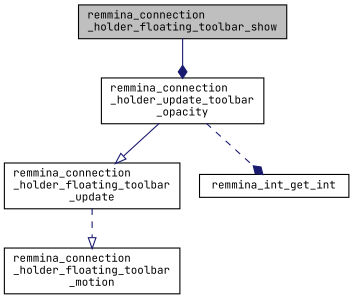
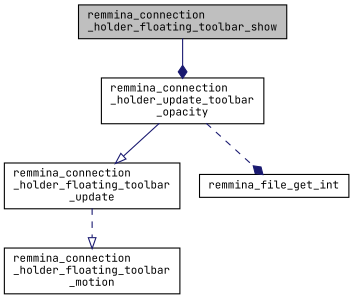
node "remmina_int_get_int": label "remmina_int_get_int" -> "remmina_file_get_int"
